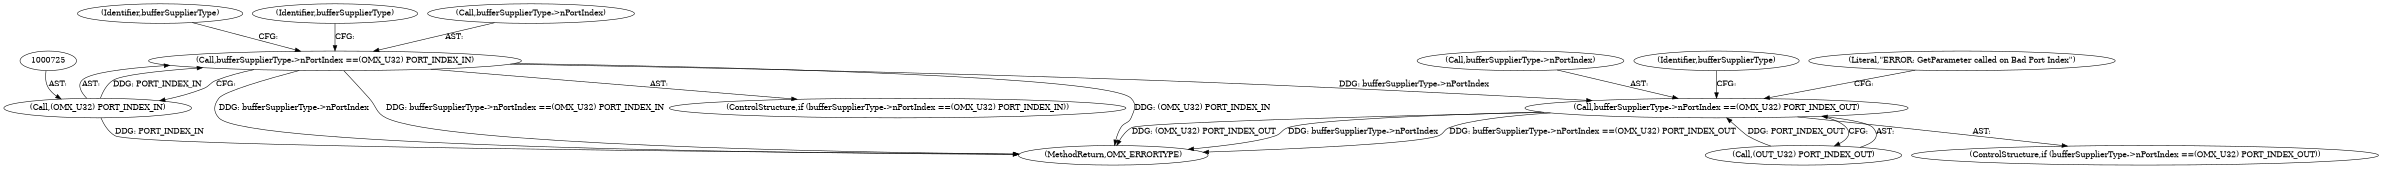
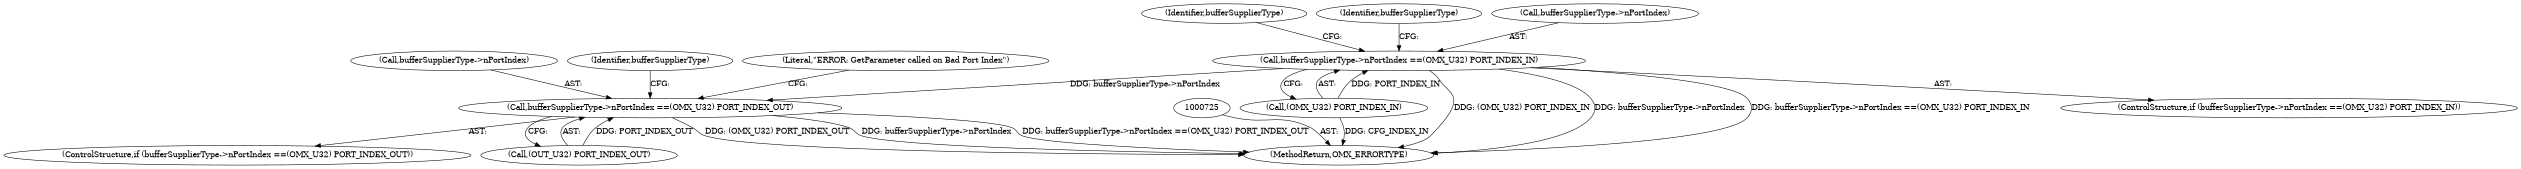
edge "1000725" -> "(Call,(OMX_U32) PORT_INDEX_IN)": now "1000725" -> "(MethodReturn,OMX_ERRORTYPE)"
edge "(Call,(OMX_U32) PORT_INDEX_IN)" -> "(MethodReturn,OMX_ERRORTYPE)": label "DDG: PORT_INDEX_IN" -> "DDG: CFG_INDEX_IN"
